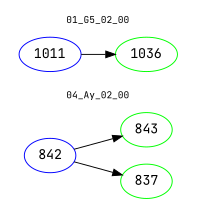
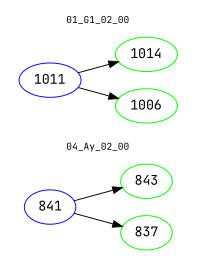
cluster "01_G5_02_00": label "01_G5_02_00" -> "01_G1_02_00"
node "1014": added
node "1036": label "1036" -> "1006"
node "842": label "842" -> "841"
